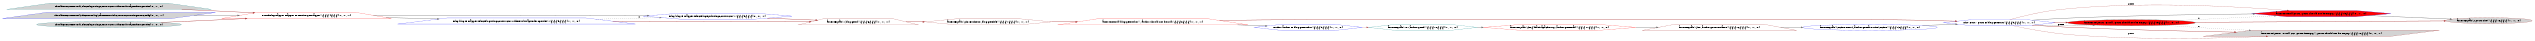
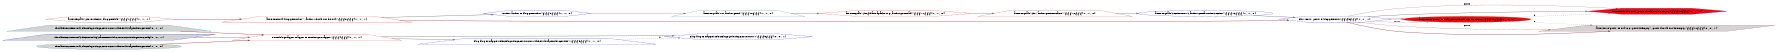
node "assertEquals(2,posts.size())@@@16@@@['1', '1', '0']": removed
node "assertEquals(1,blog.getId())@@@6@@@['1', '1', '1']": removed
node "assertEquals(101,author.getId())@@@10@@@['1', '1', '0']": shape hexagon -> trapezium
